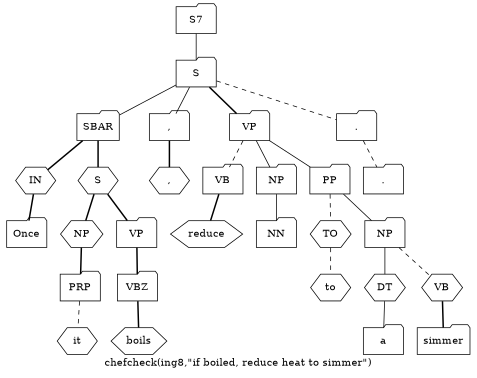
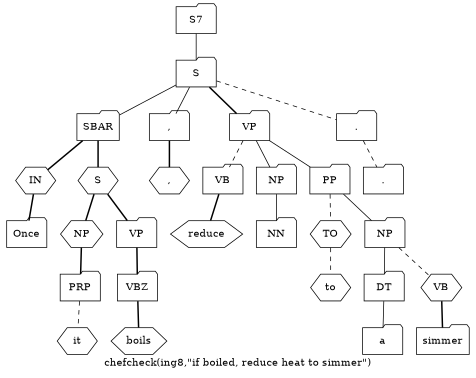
node "DT": shape hexagon -> folder
